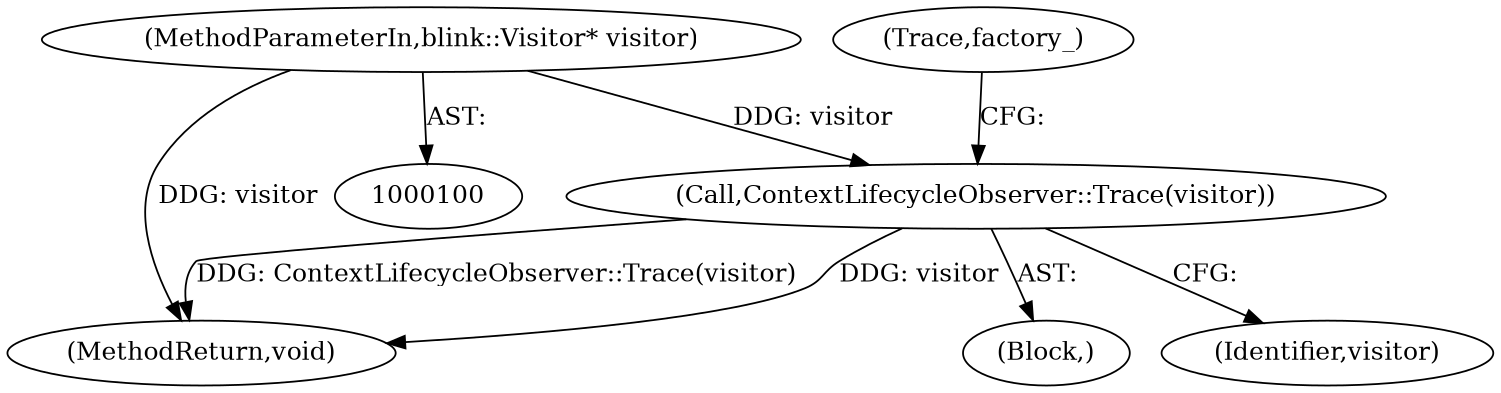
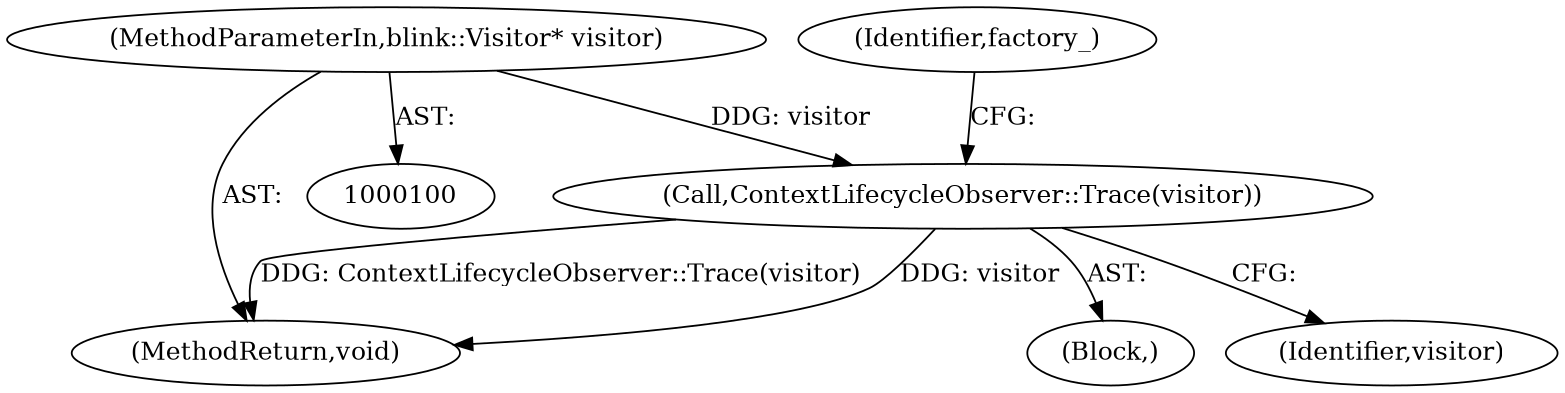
node "(Trace,factory_)": label "(Trace,factory_)" -> "(Identifier,factory_)"
edge "(MethodParameterIn,blink::Visitor* visitor)" -> "(MethodReturn,void)": label "DDG: visitor" -> "AST: "
